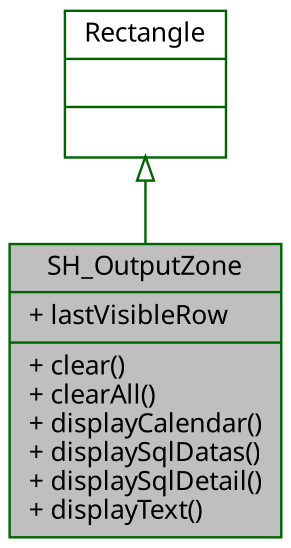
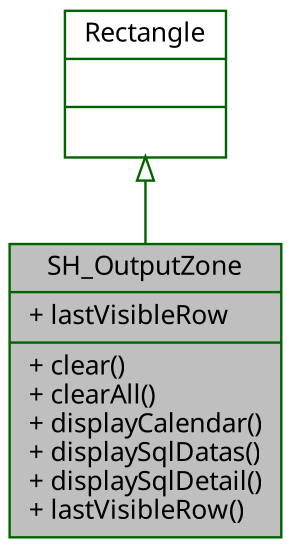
node "SH_OutputZone": text "+ displayText()" -> "+ lastVisibleRow()"
